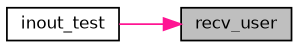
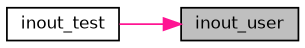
node "recv_user": label "recv_user" -> "inout_user"
